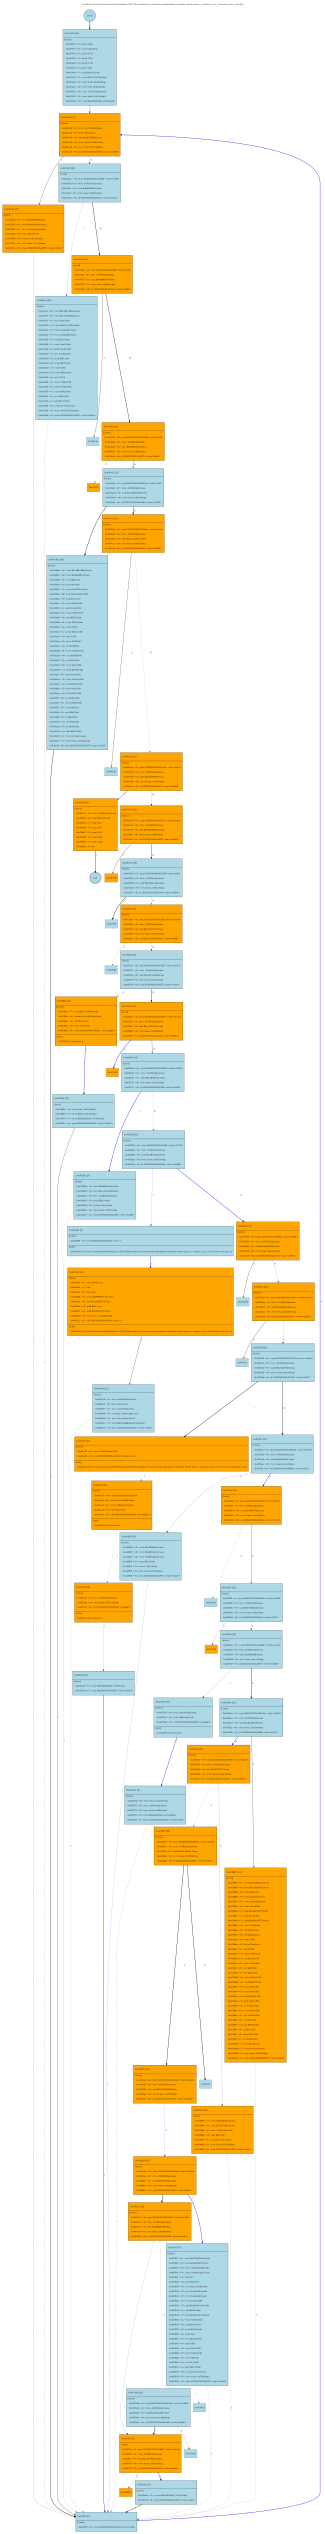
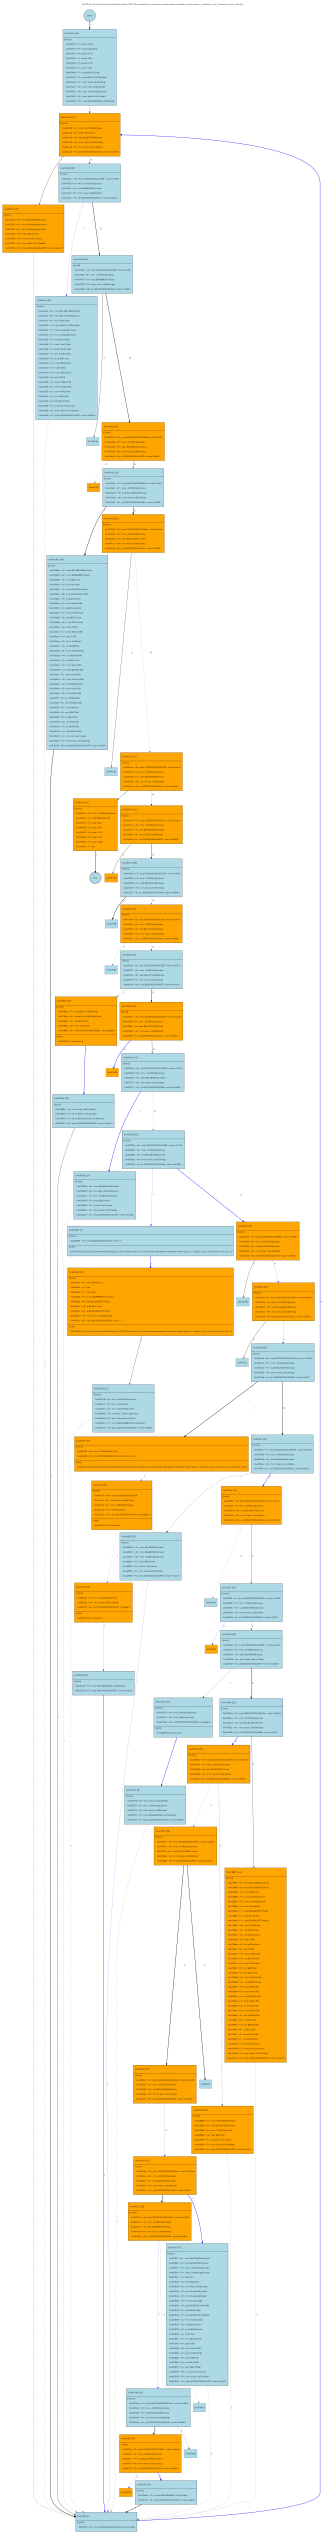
node "0x40146a [25]": fillcolor orange -> lightblue
edge "0x4016c2 [25]" -> "0x4016f4 [25]": now "0x4016c2 [25]" -> "0x4016db [25]"
